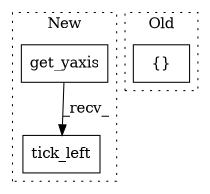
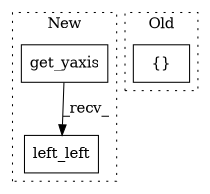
node "tick_left": label "tick_left" -> "left_left"
